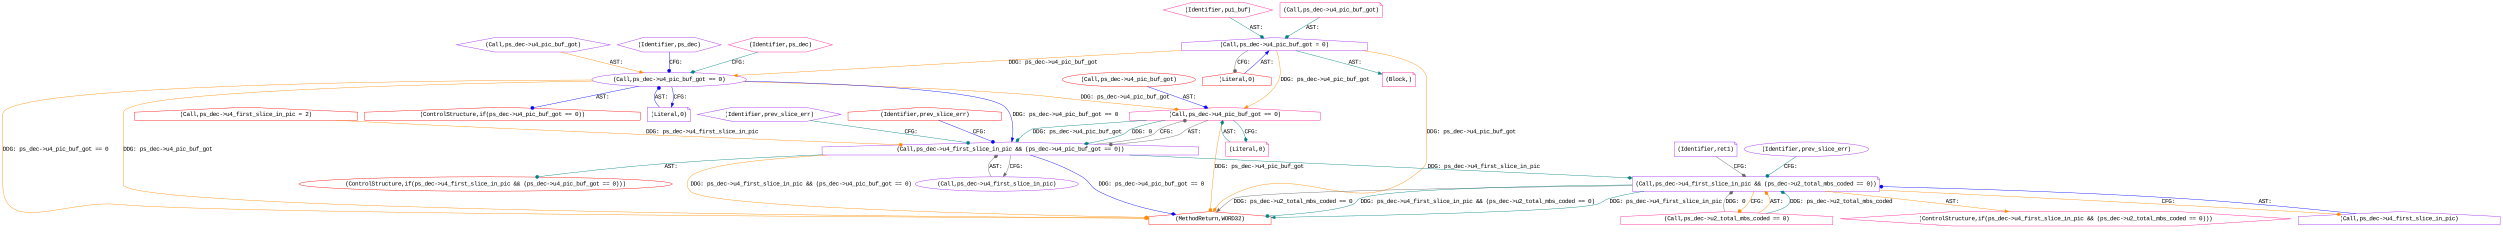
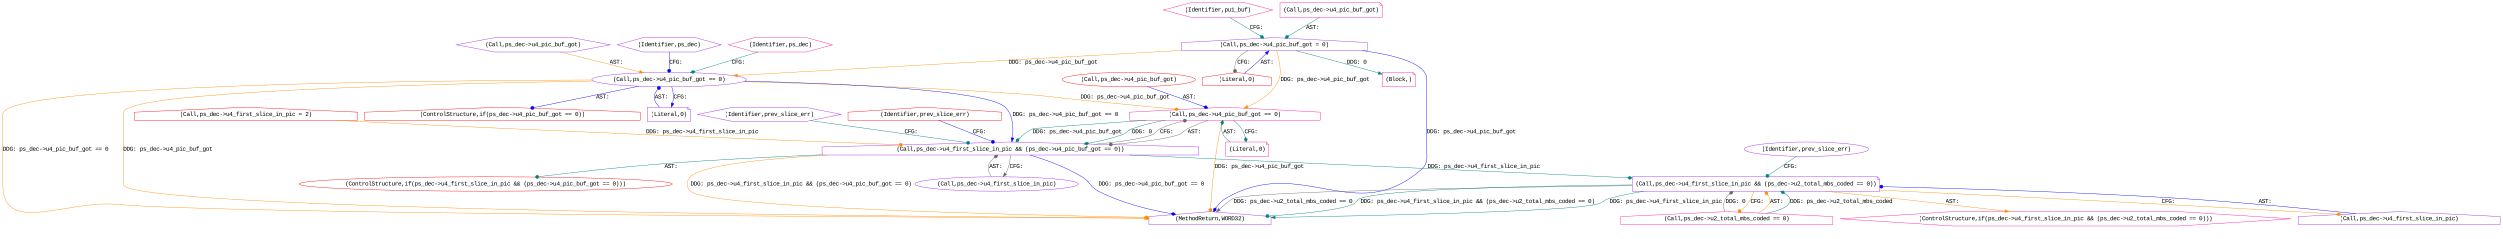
edge "(Identifier,pu1_buf)" -> "(Call,ps_dec->u4_pic_buf_got = 0)": label "AST: " -> "CFG: "
edge "(Call,ps_dec->u4_pic_buf_got = 0)" -> "(Block,)": label "AST: " -> "DDG: 0"
node "(Identifier,ret1)": removed
edge "(Call,ps_dec->u4_pic_buf_got = 0)" -> "(MethodReturn,WORD32)": color darkorange -> blue
node "(MethodReturn,WORD32)": color red -> purple
